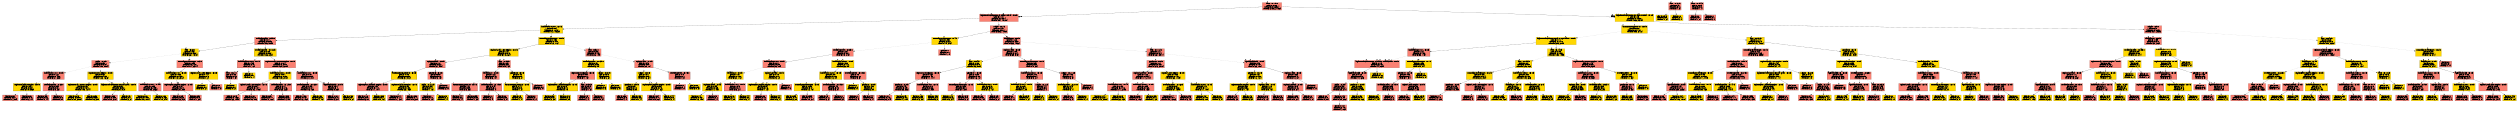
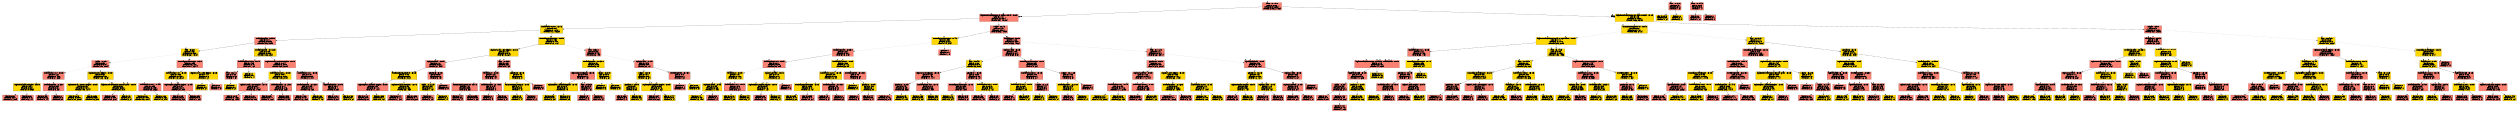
node "gini = 0.0 samples = 62 value = [0, 62]": label "gini = 0.0 samples = 62 value = [0, 62]" -> "highest = 0.0 samples = 62 value = [0, 62]"
node "gini = 0.065 samples = 119 value = [4, 115]": added
